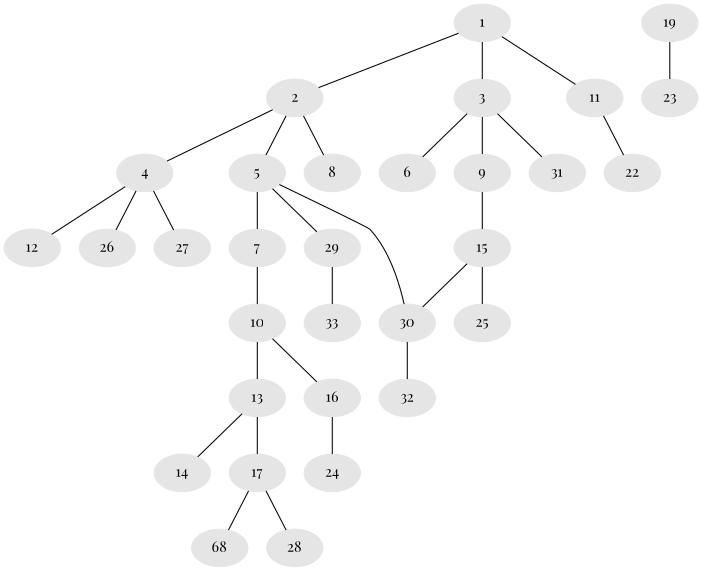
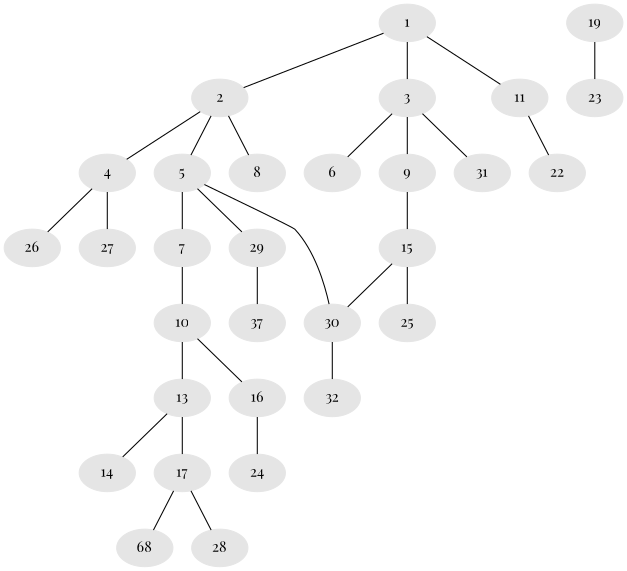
node "12": removed
node "33": label "33" -> "37"
